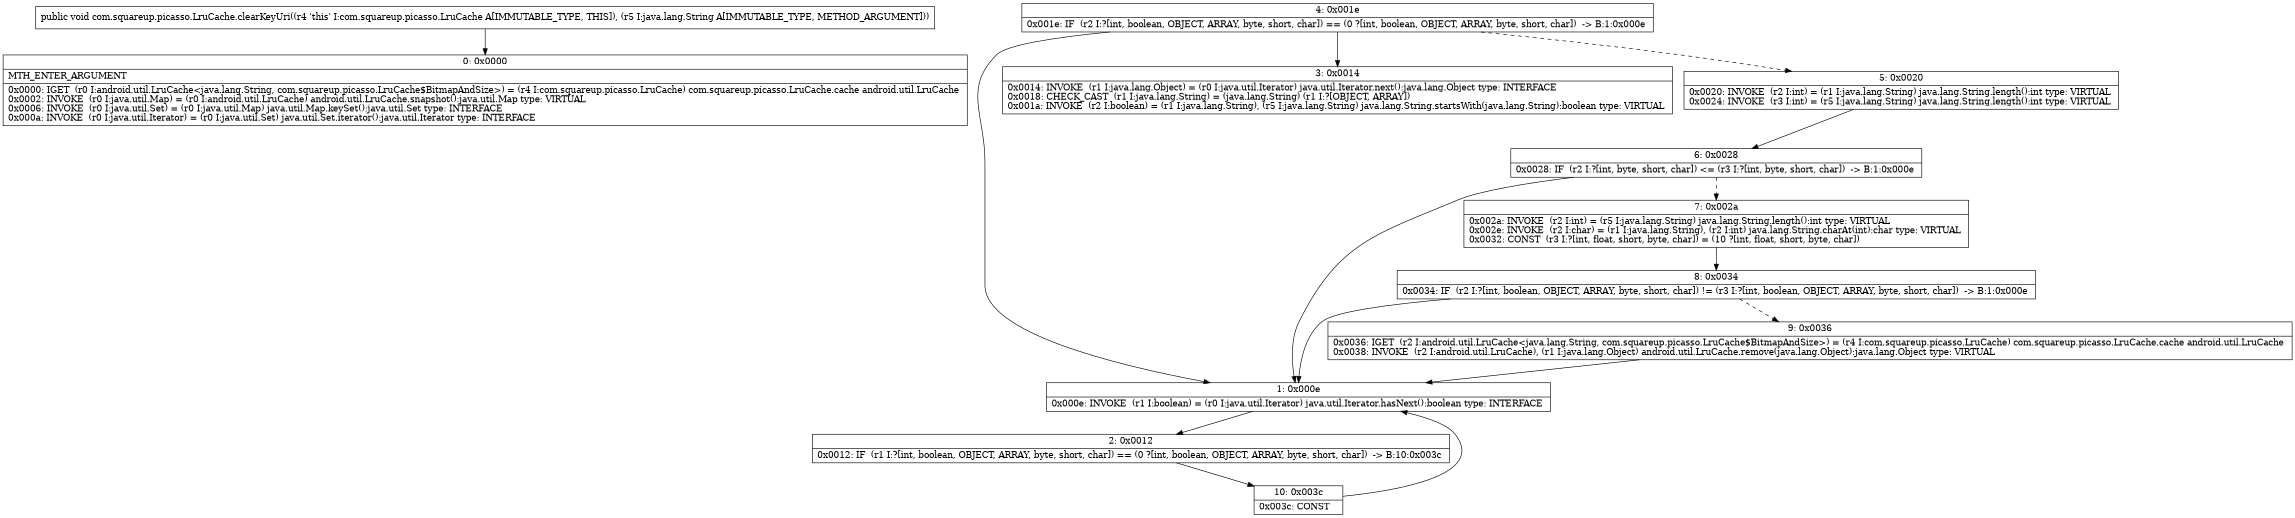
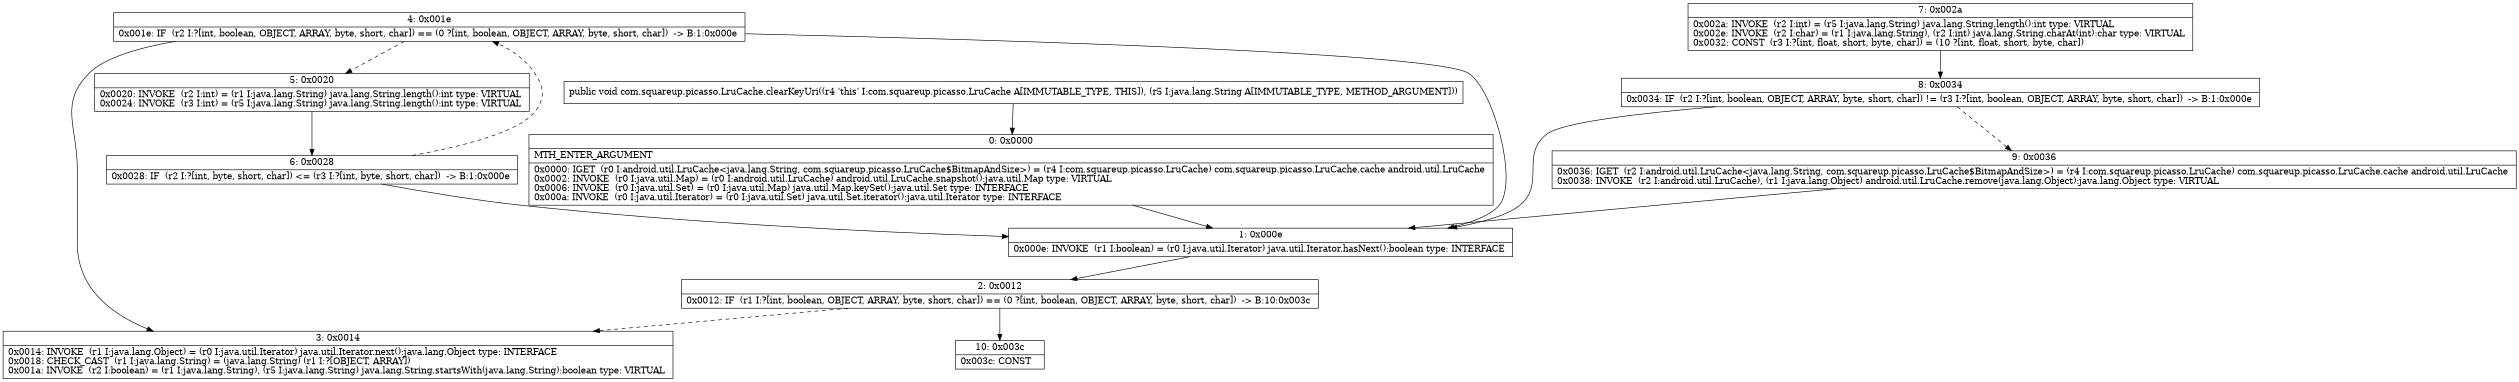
edge "6: 0x0028" -> "7: 0x002a": now "6: 0x0028" -> "4: 0x001e"
edge "2: 0x0012" -> "3: 0x0014": added
edge "10: 0x003c" -> "1: 0x000e": now "0: 0x0000" -> "1: 0x000e"
